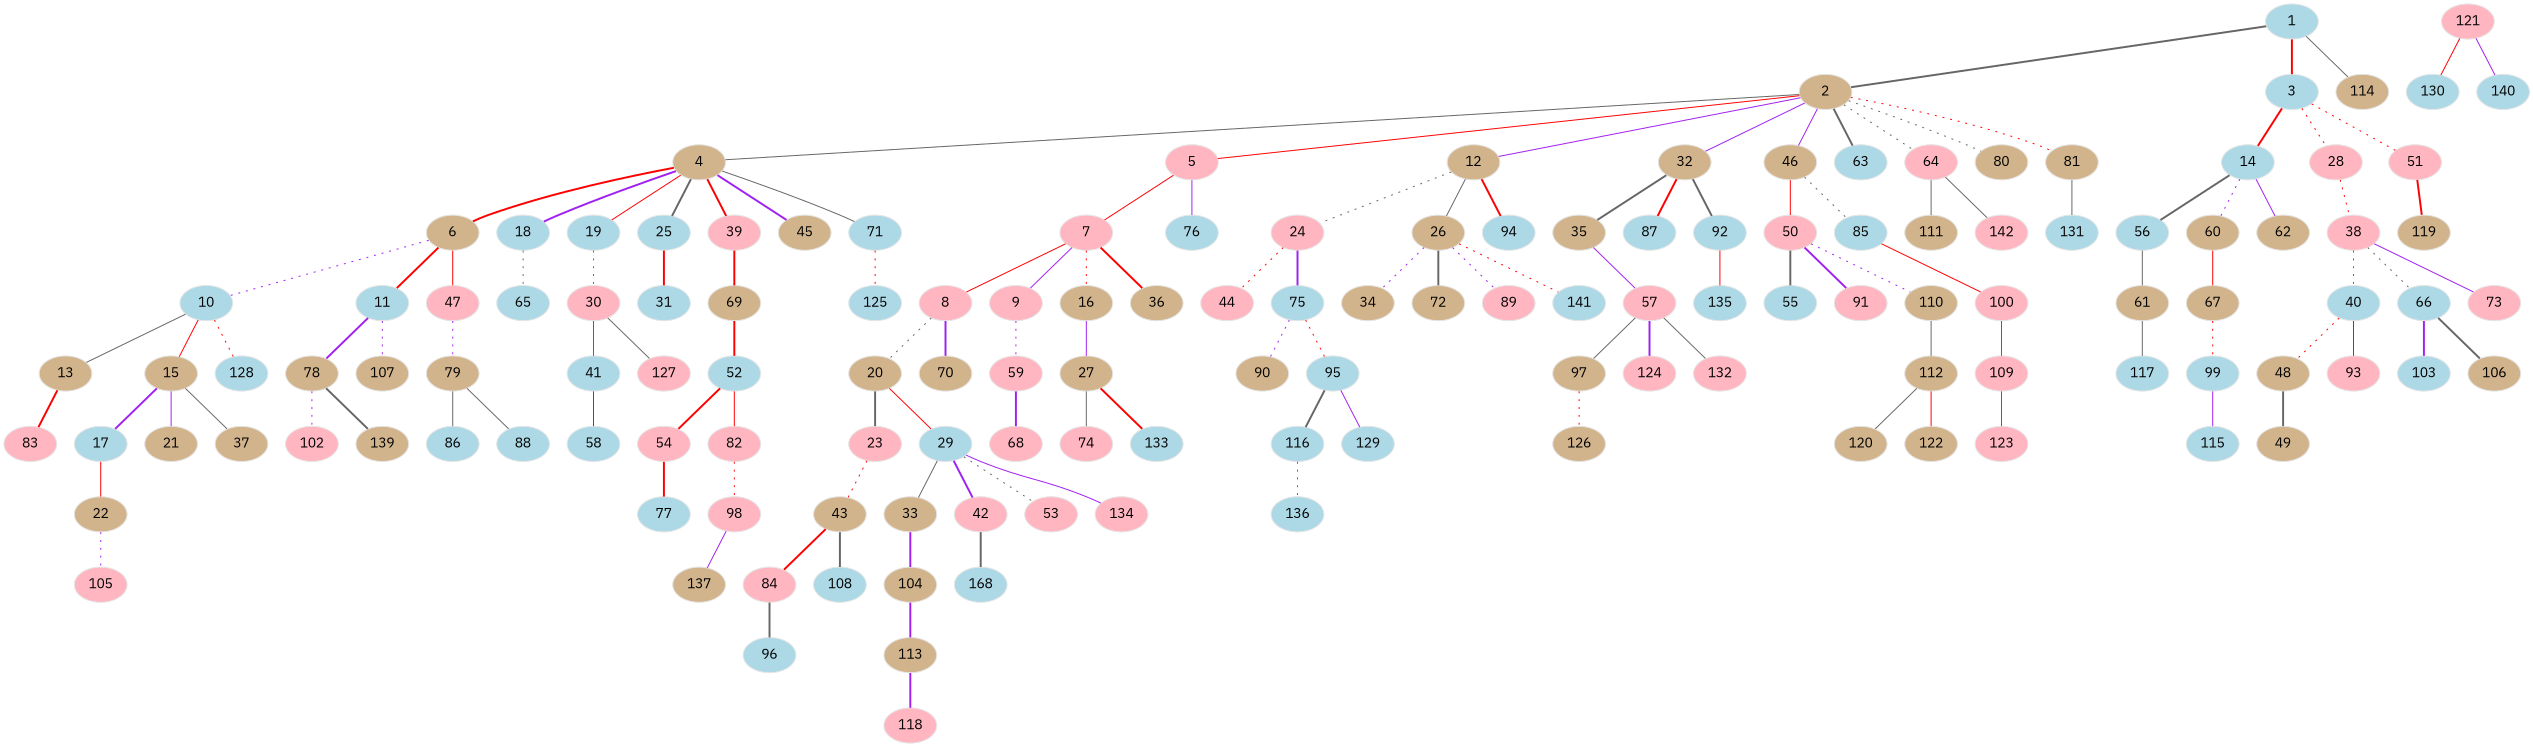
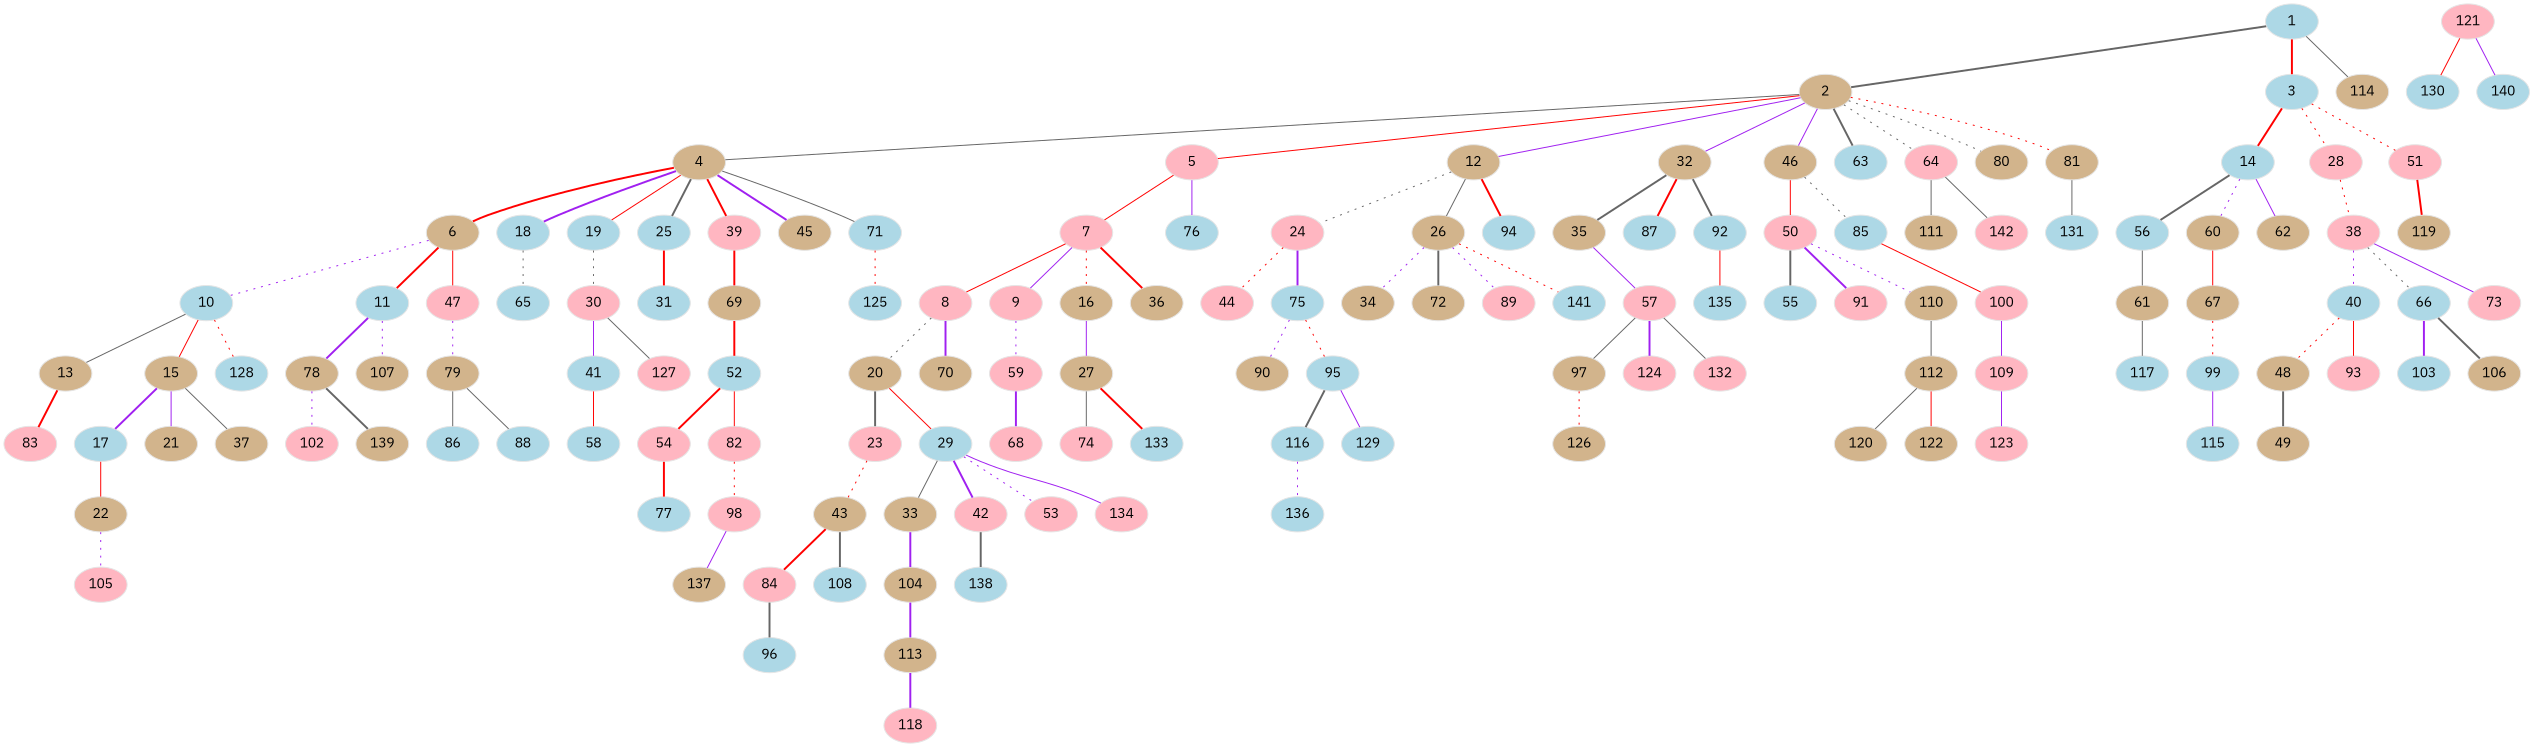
edge "29" -- "53": color gray40 -> purple
node "168": label "168" -> "138"
